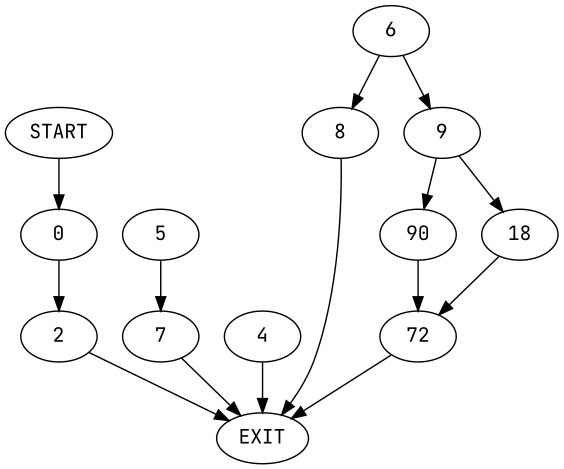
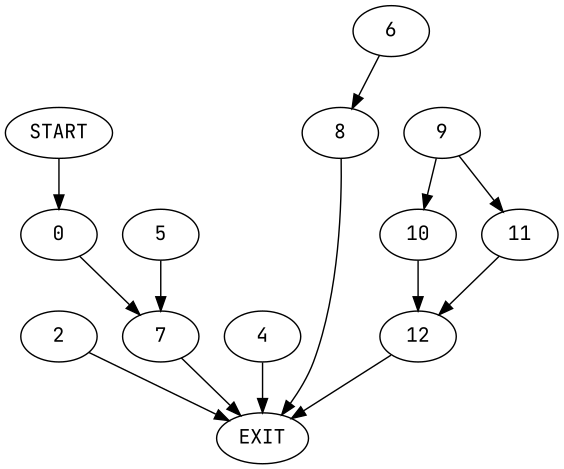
edge "6" -> "9": removed
node "90": label "90" -> "10"
node "18": label "18" -> "11"
edge "0" -> "2": now "0" -> "7"
node "72": label "72" -> "12"
